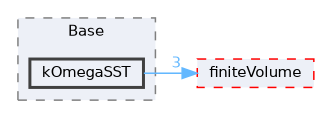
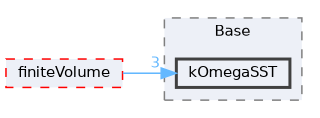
edge "kOmegaSST" -> "finiteVolume": reversed
